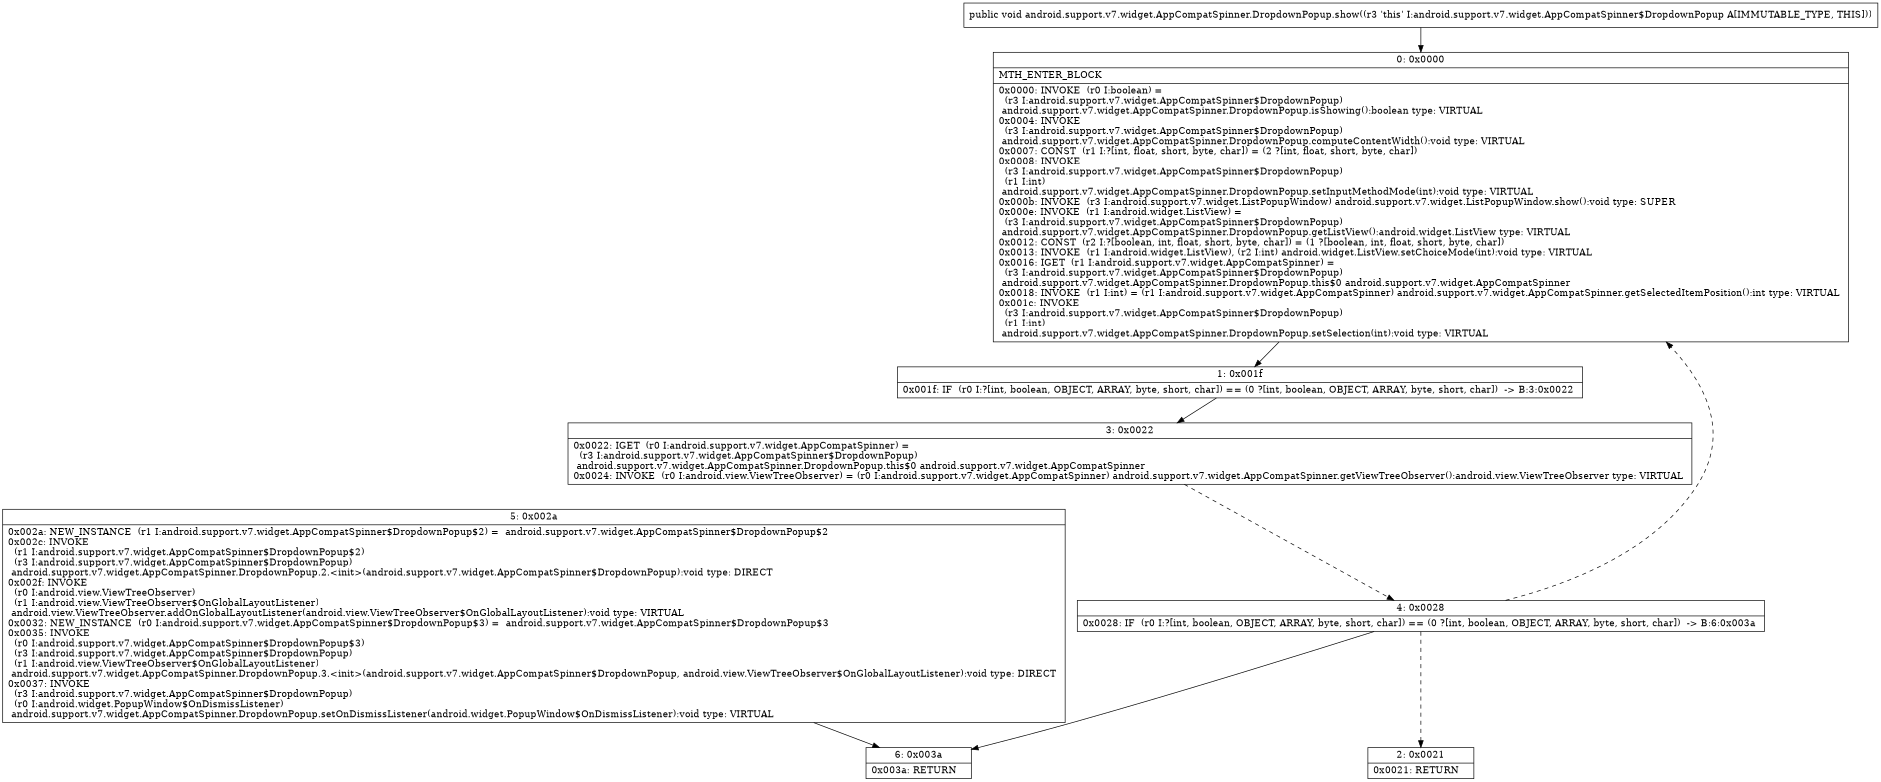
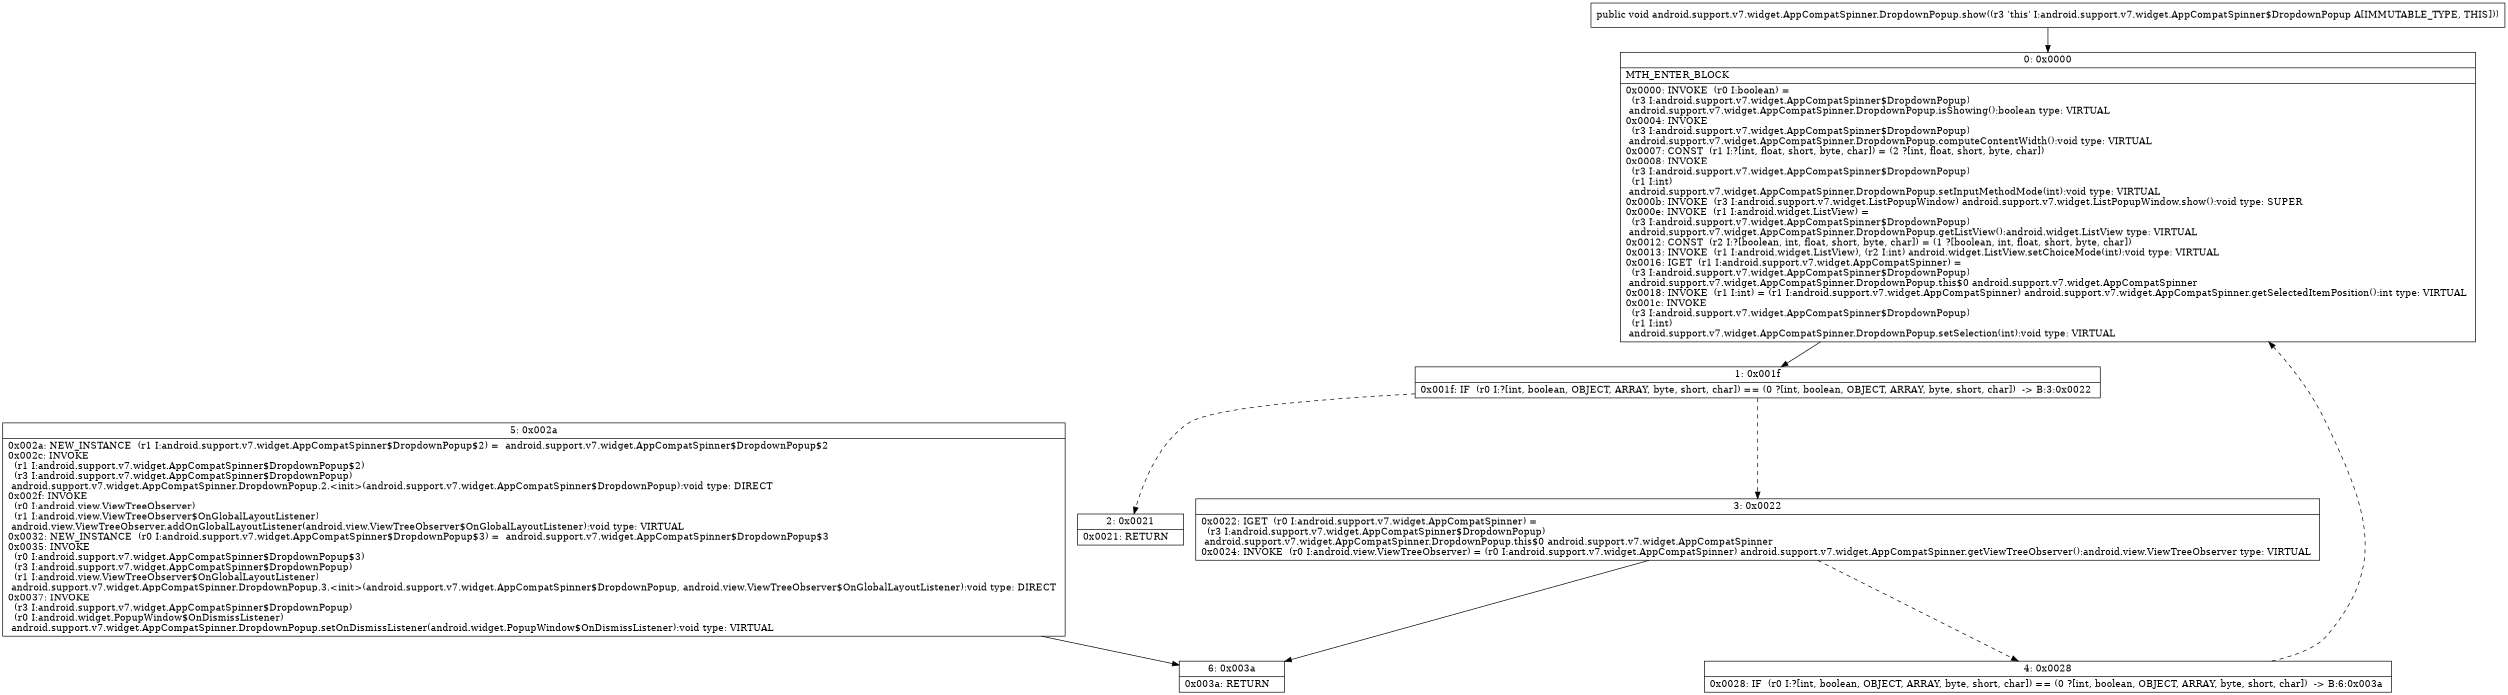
edge "1: 0x001f" -> "3: 0x0022": style solid -> dashed
edge "4: 0x0028" -> "2: 0x0021": now "1: 0x001f" -> "2: 0x0021"
edge "4: 0x0028" -> "6: 0x003a": now "3: 0x0022" -> "6: 0x003a"
